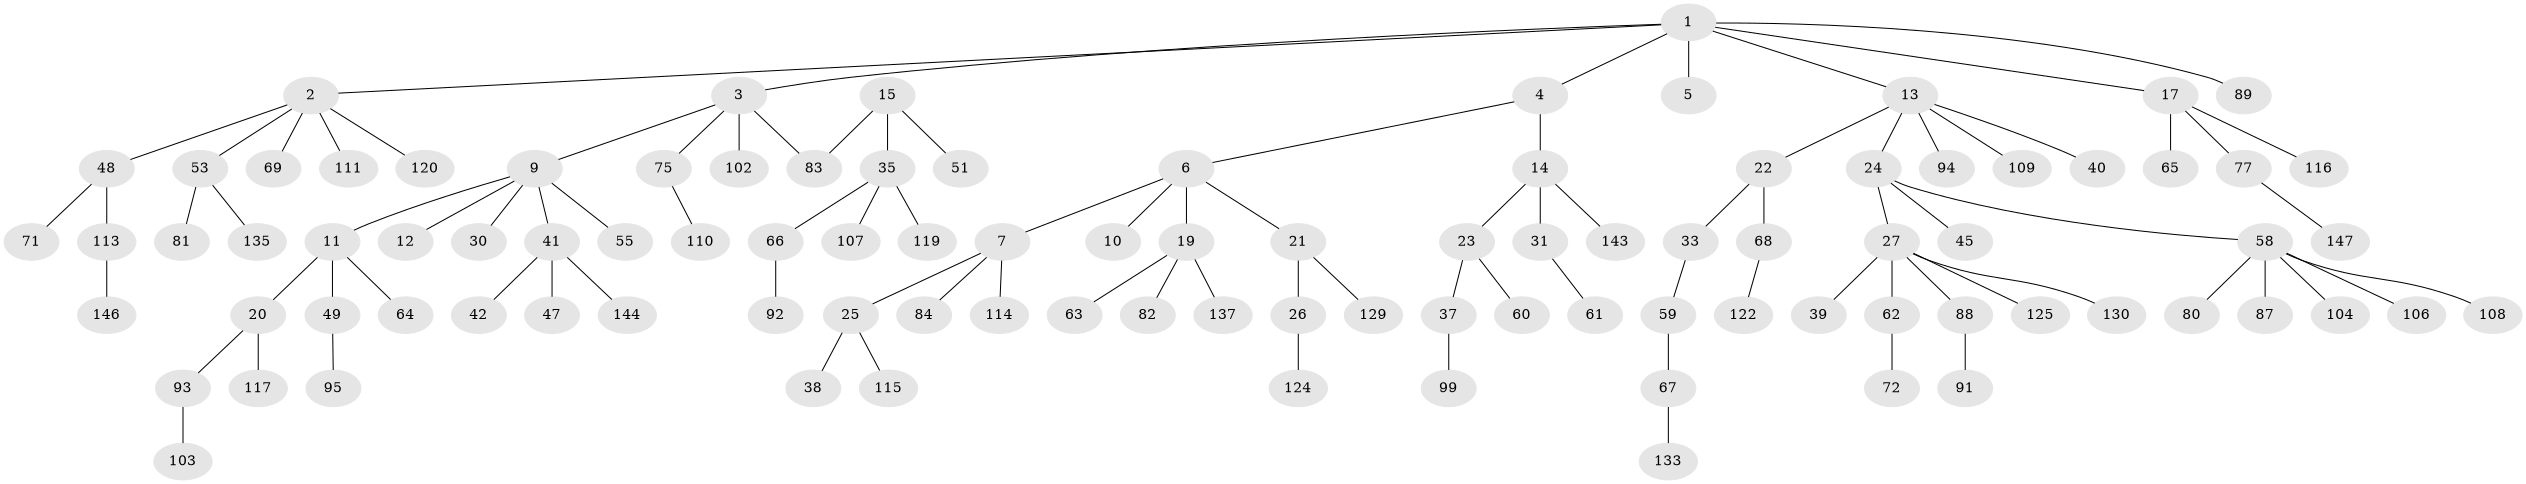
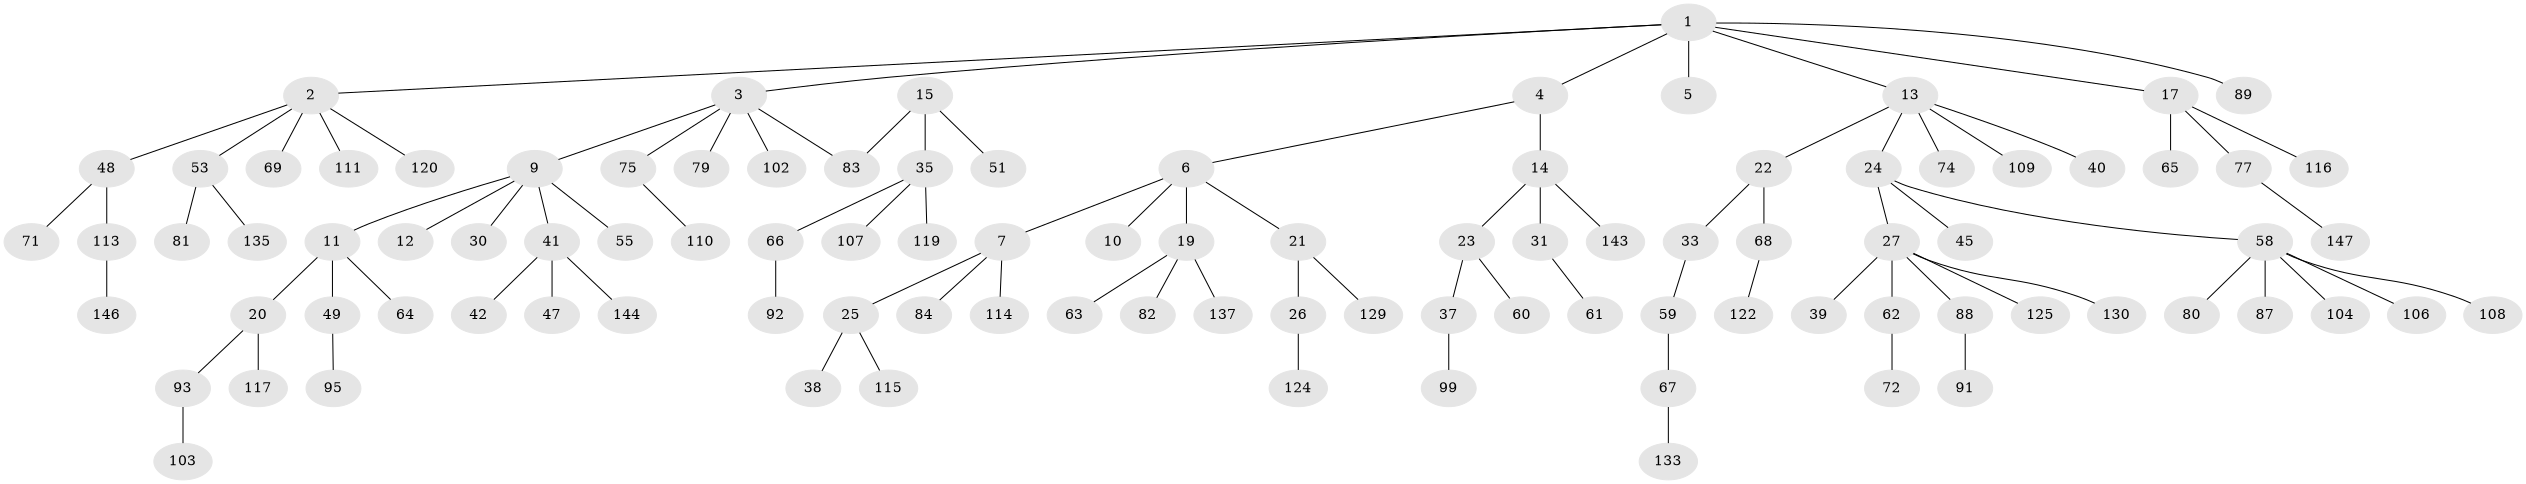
node "79": added
node "94": label "94" -> "74"
